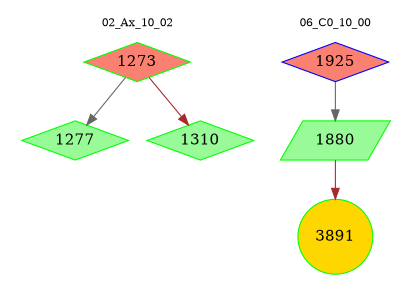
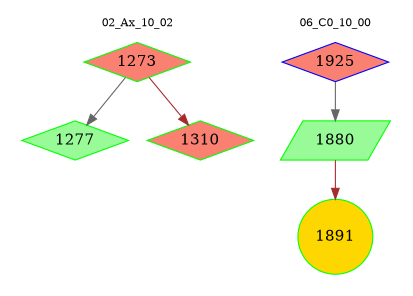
node "1310": fillcolor palegreen -> salmon
node "3891": label "3891" -> "1891"
